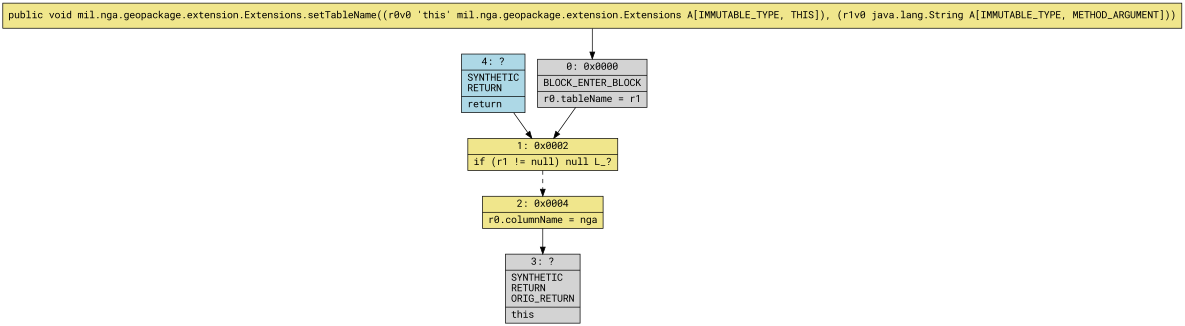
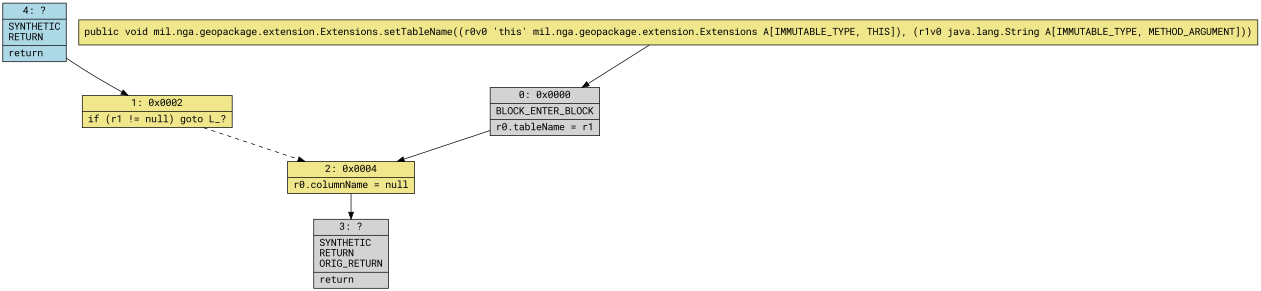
edge "0: 0x0000" -> "1: 0x0002": now "0: 0x0000" -> "2: 0x0004"
node "1: 0x0002": text "if (r1 != null) null L_?" -> "if (r1 != null) goto L_?"
node "2: 0x0004": text "r0.columnName = nga" -> "r0.columnName = null"
node "3: ?": text "this" -> "return"
